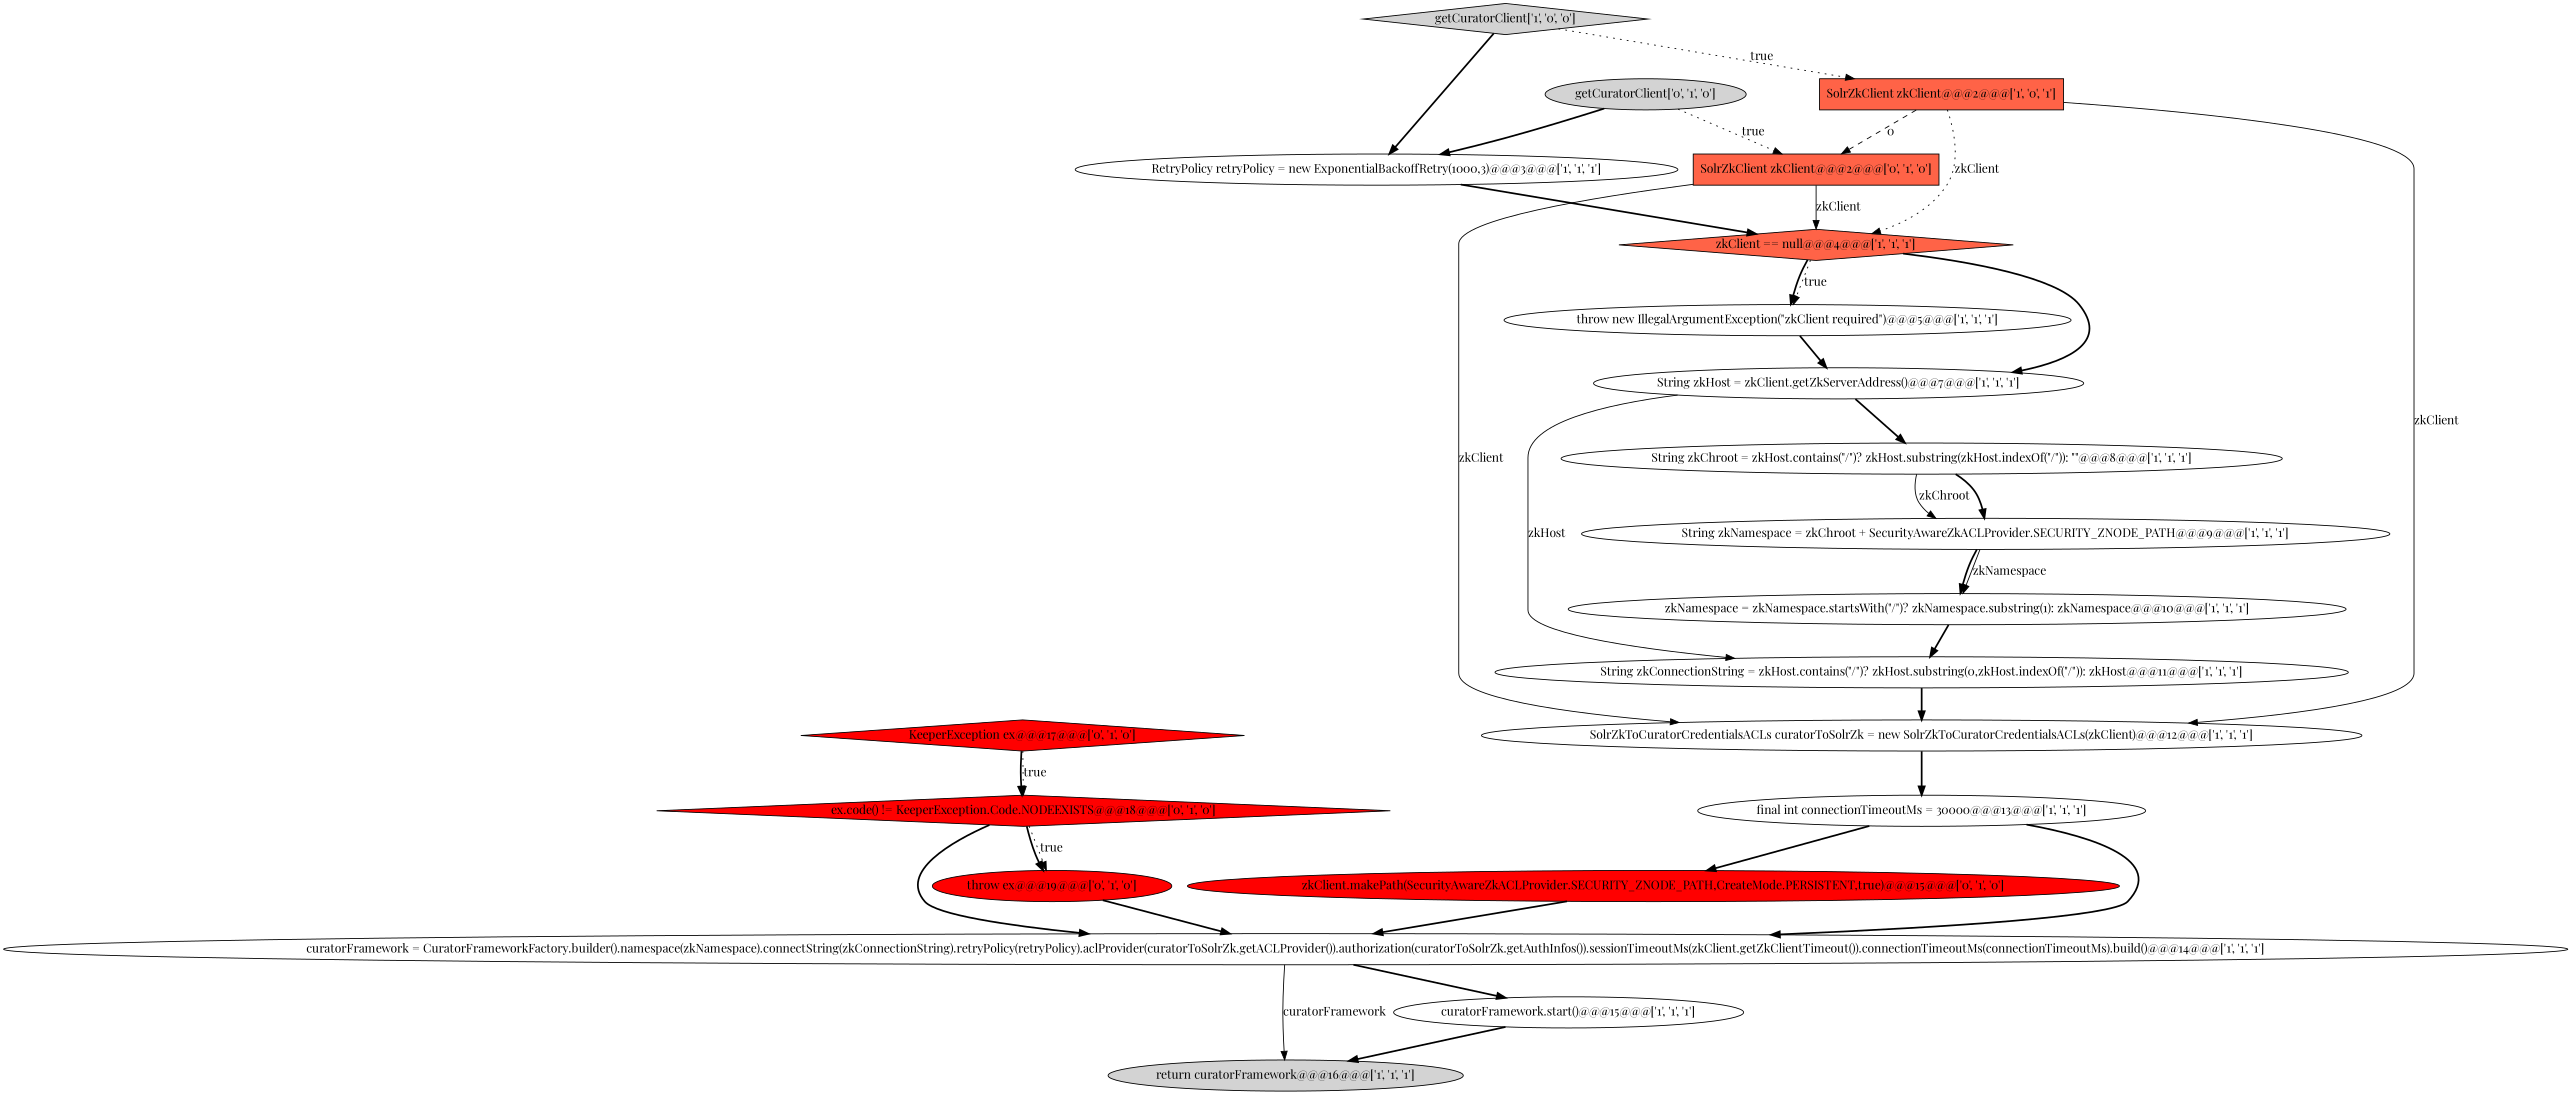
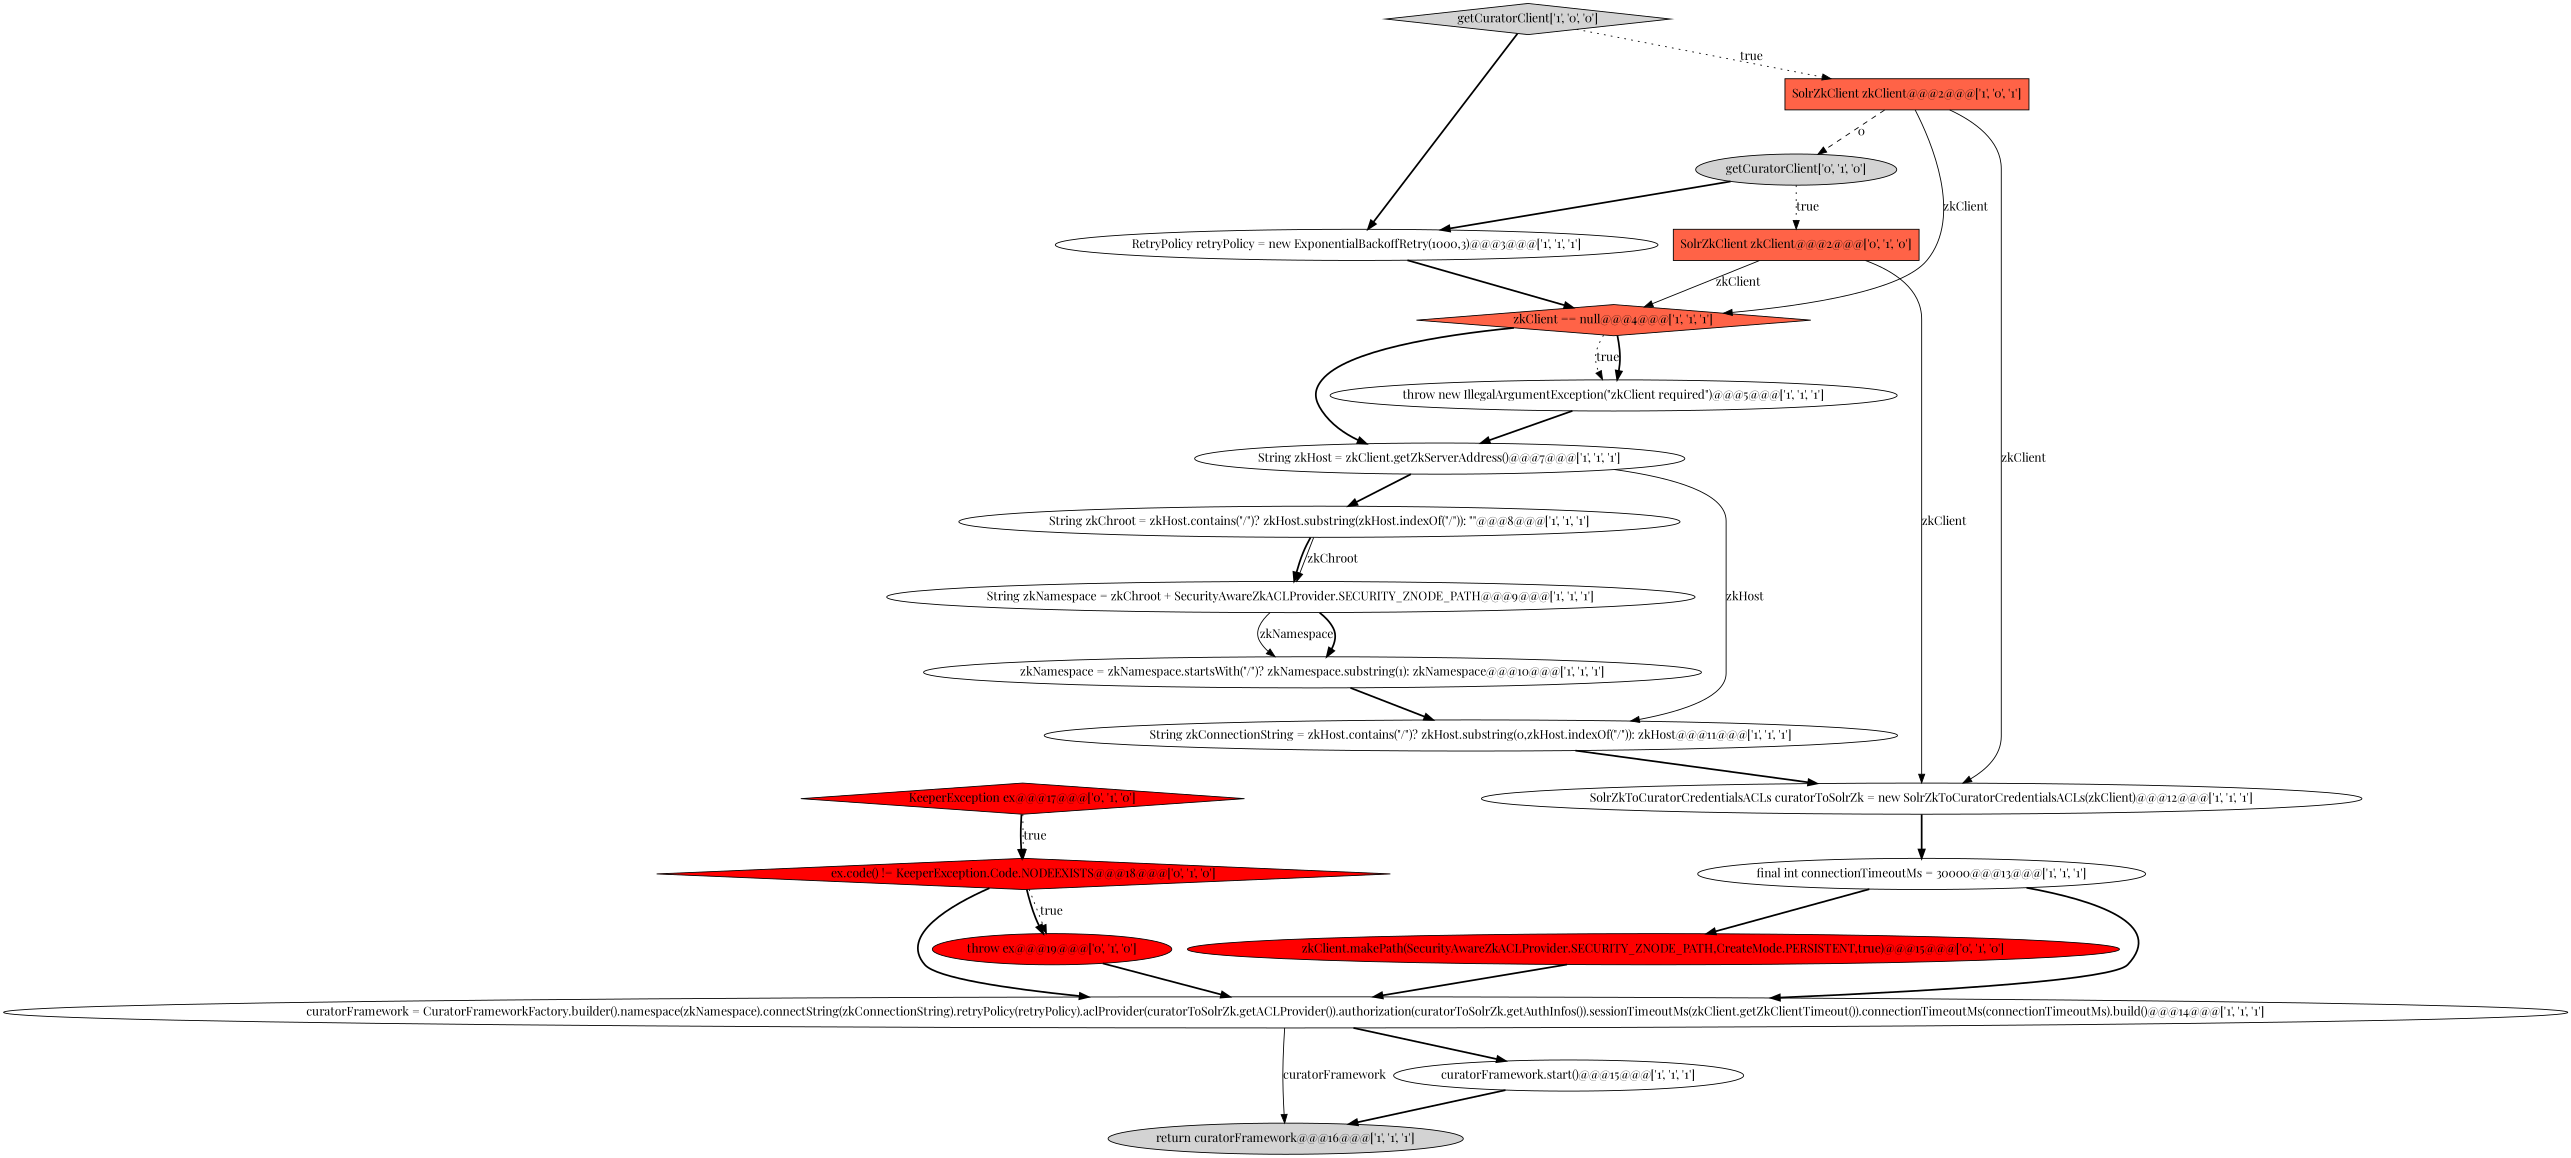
edge "SolrZkClient zkClient@@@2@@@['1', '0', '1']" -> "SolrZkClient zkClient@@@2@@@['0', '1', '0']": now "SolrZkClient zkClient@@@2@@@['1', '0', '1']" -> "getCuratorClient['0', '1', '0']"
edge "SolrZkClient zkClient@@@2@@@['1', '0', '1']" -> "zkClient == null@@@4@@@['1', '1', '1']": style dotted -> solid
